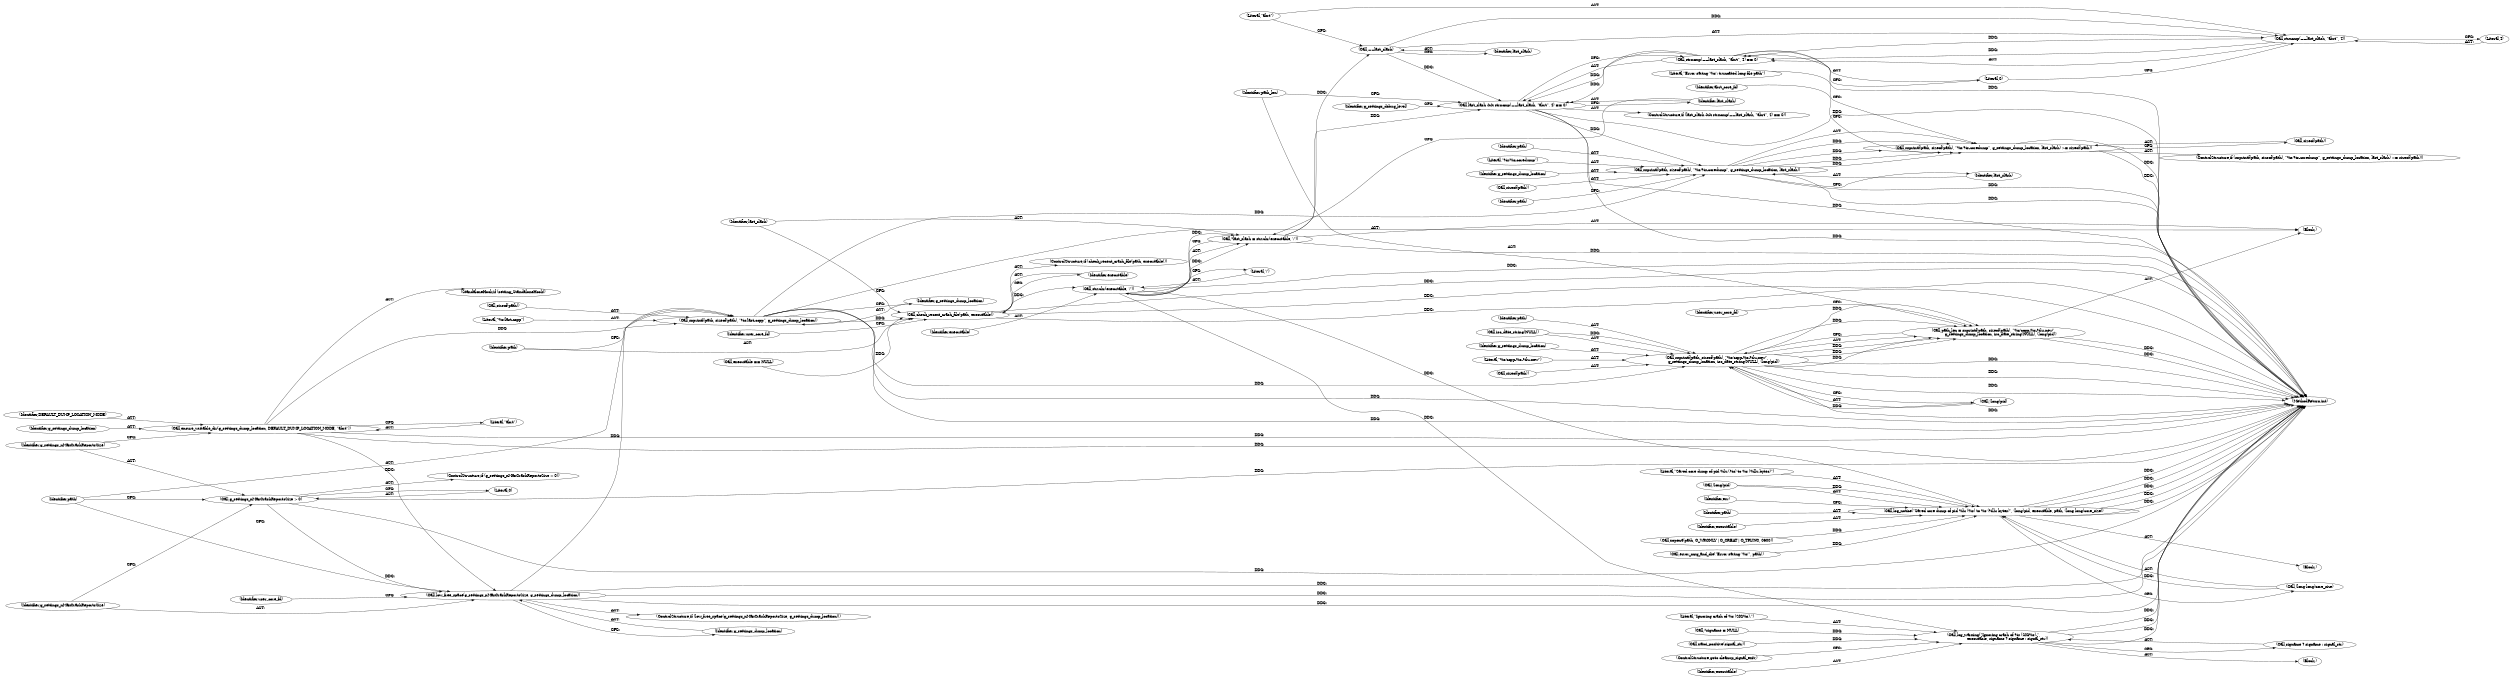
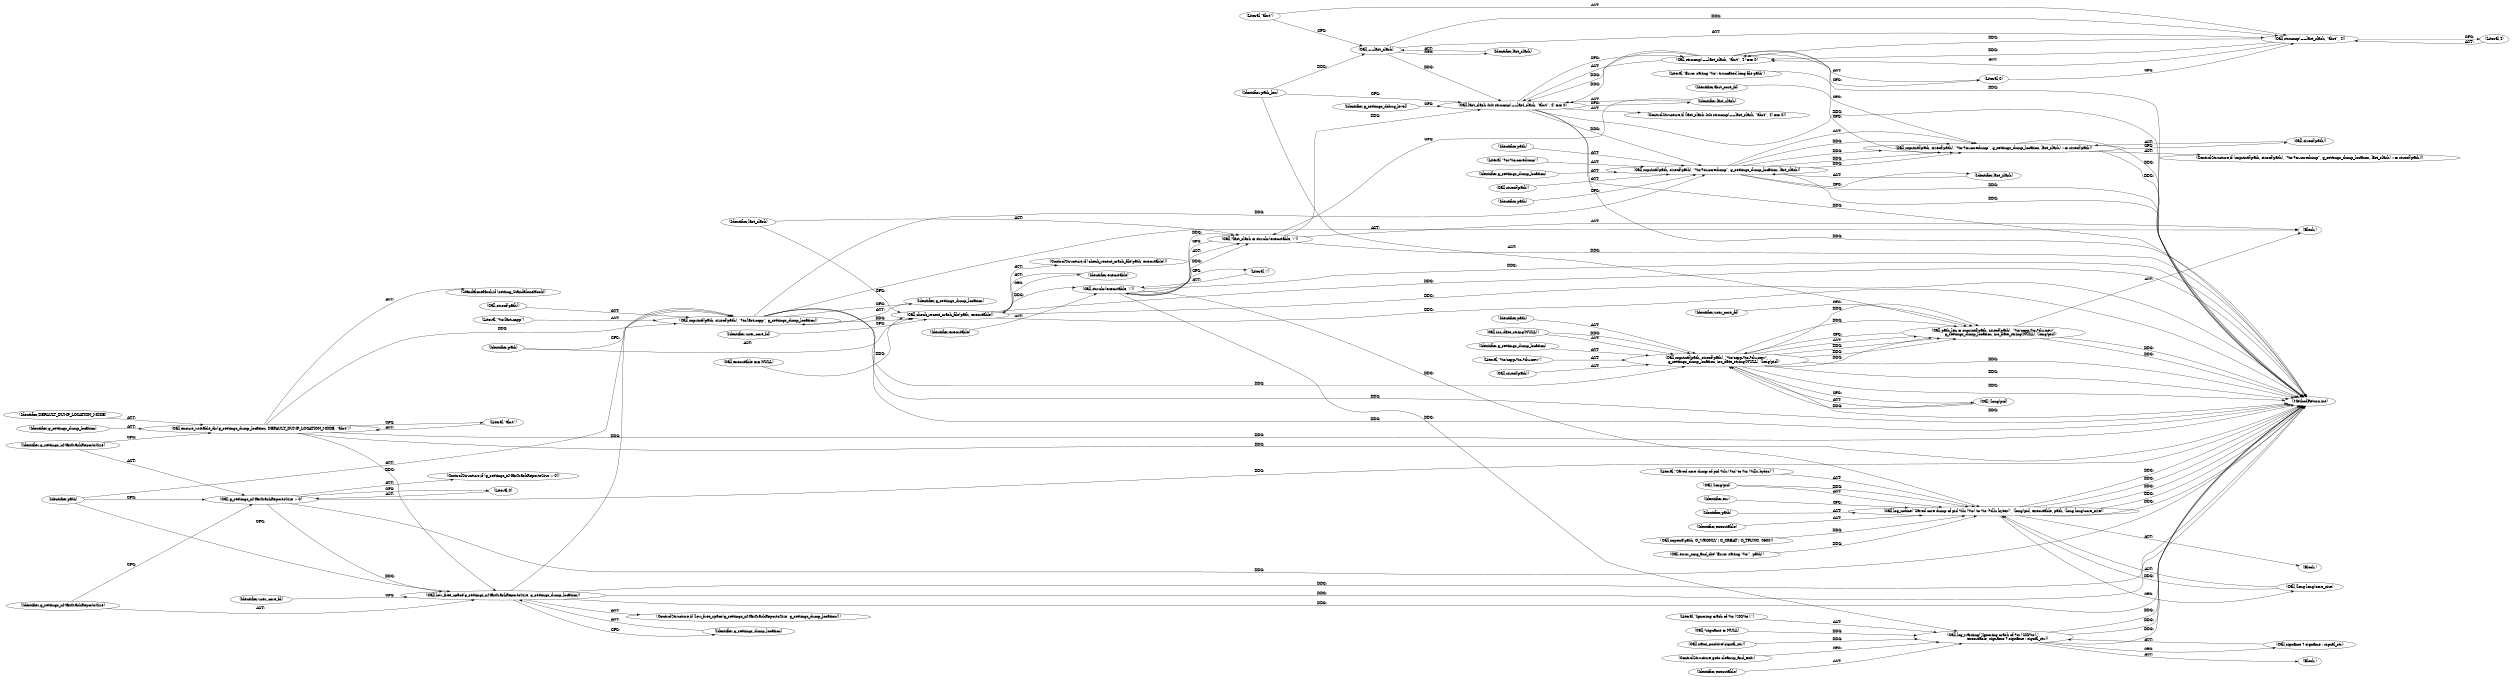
edge "(Call,*last_slash = strrchr(executable, '/'))" -> "(Call,++last_slash)": now "(Identifier,path_len)" -> "(Call,++last_slash)"
node "(ControlStructure,goto cleanup_signal_exit;)": label "(ControlStructure,goto cleanup_signal_exit;)" -> "(ControlStructure,goto cleanup_and_exit;)"
